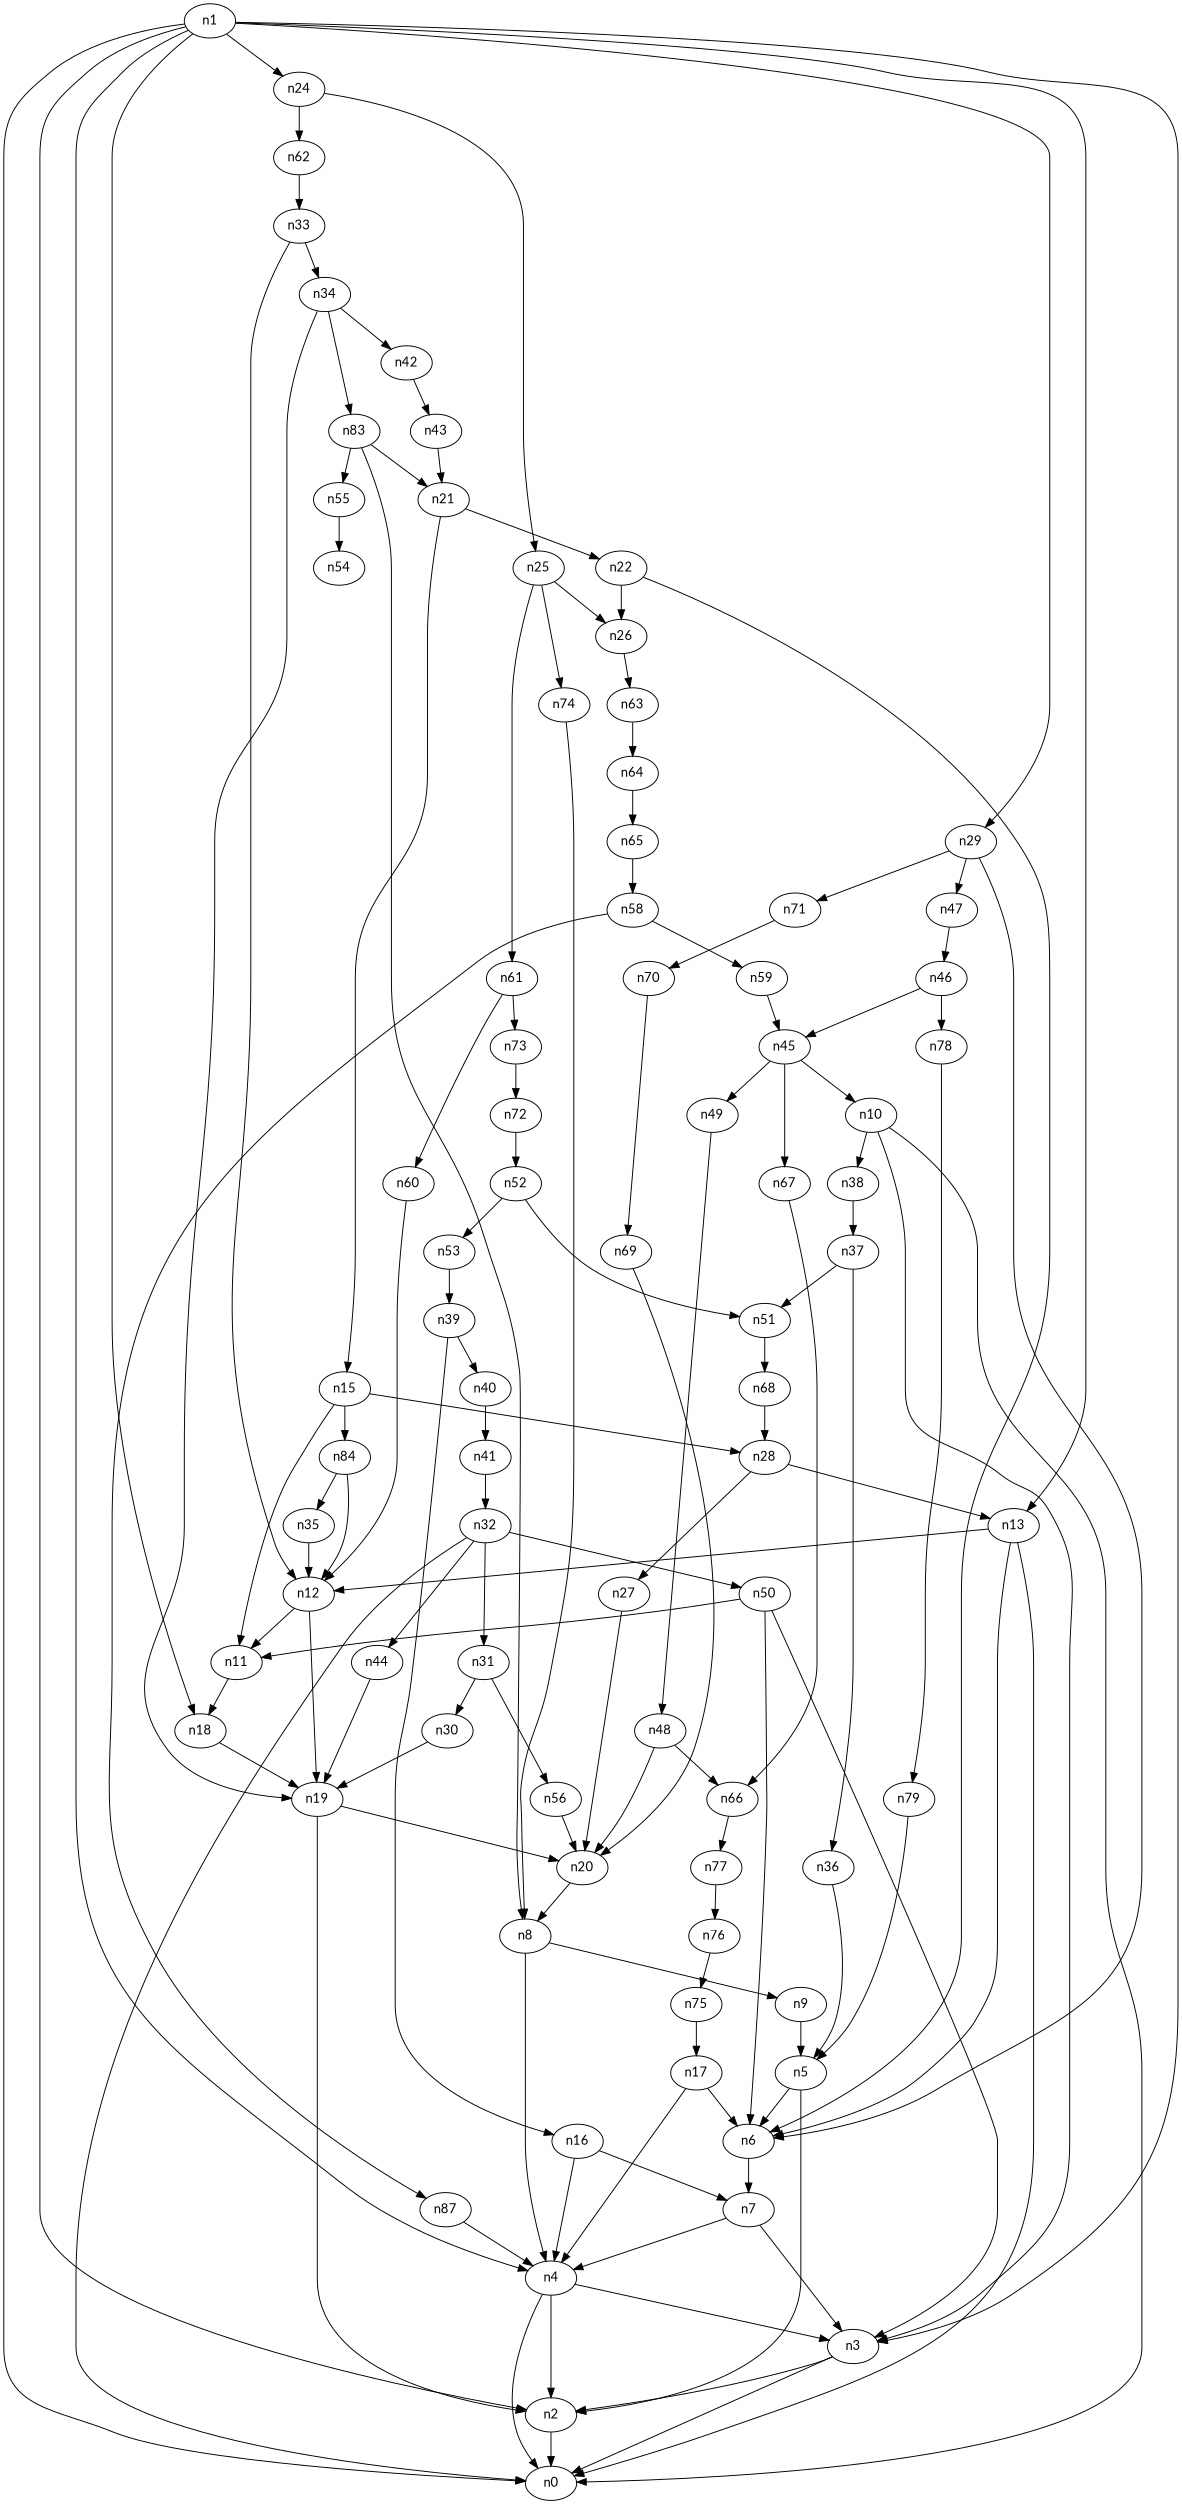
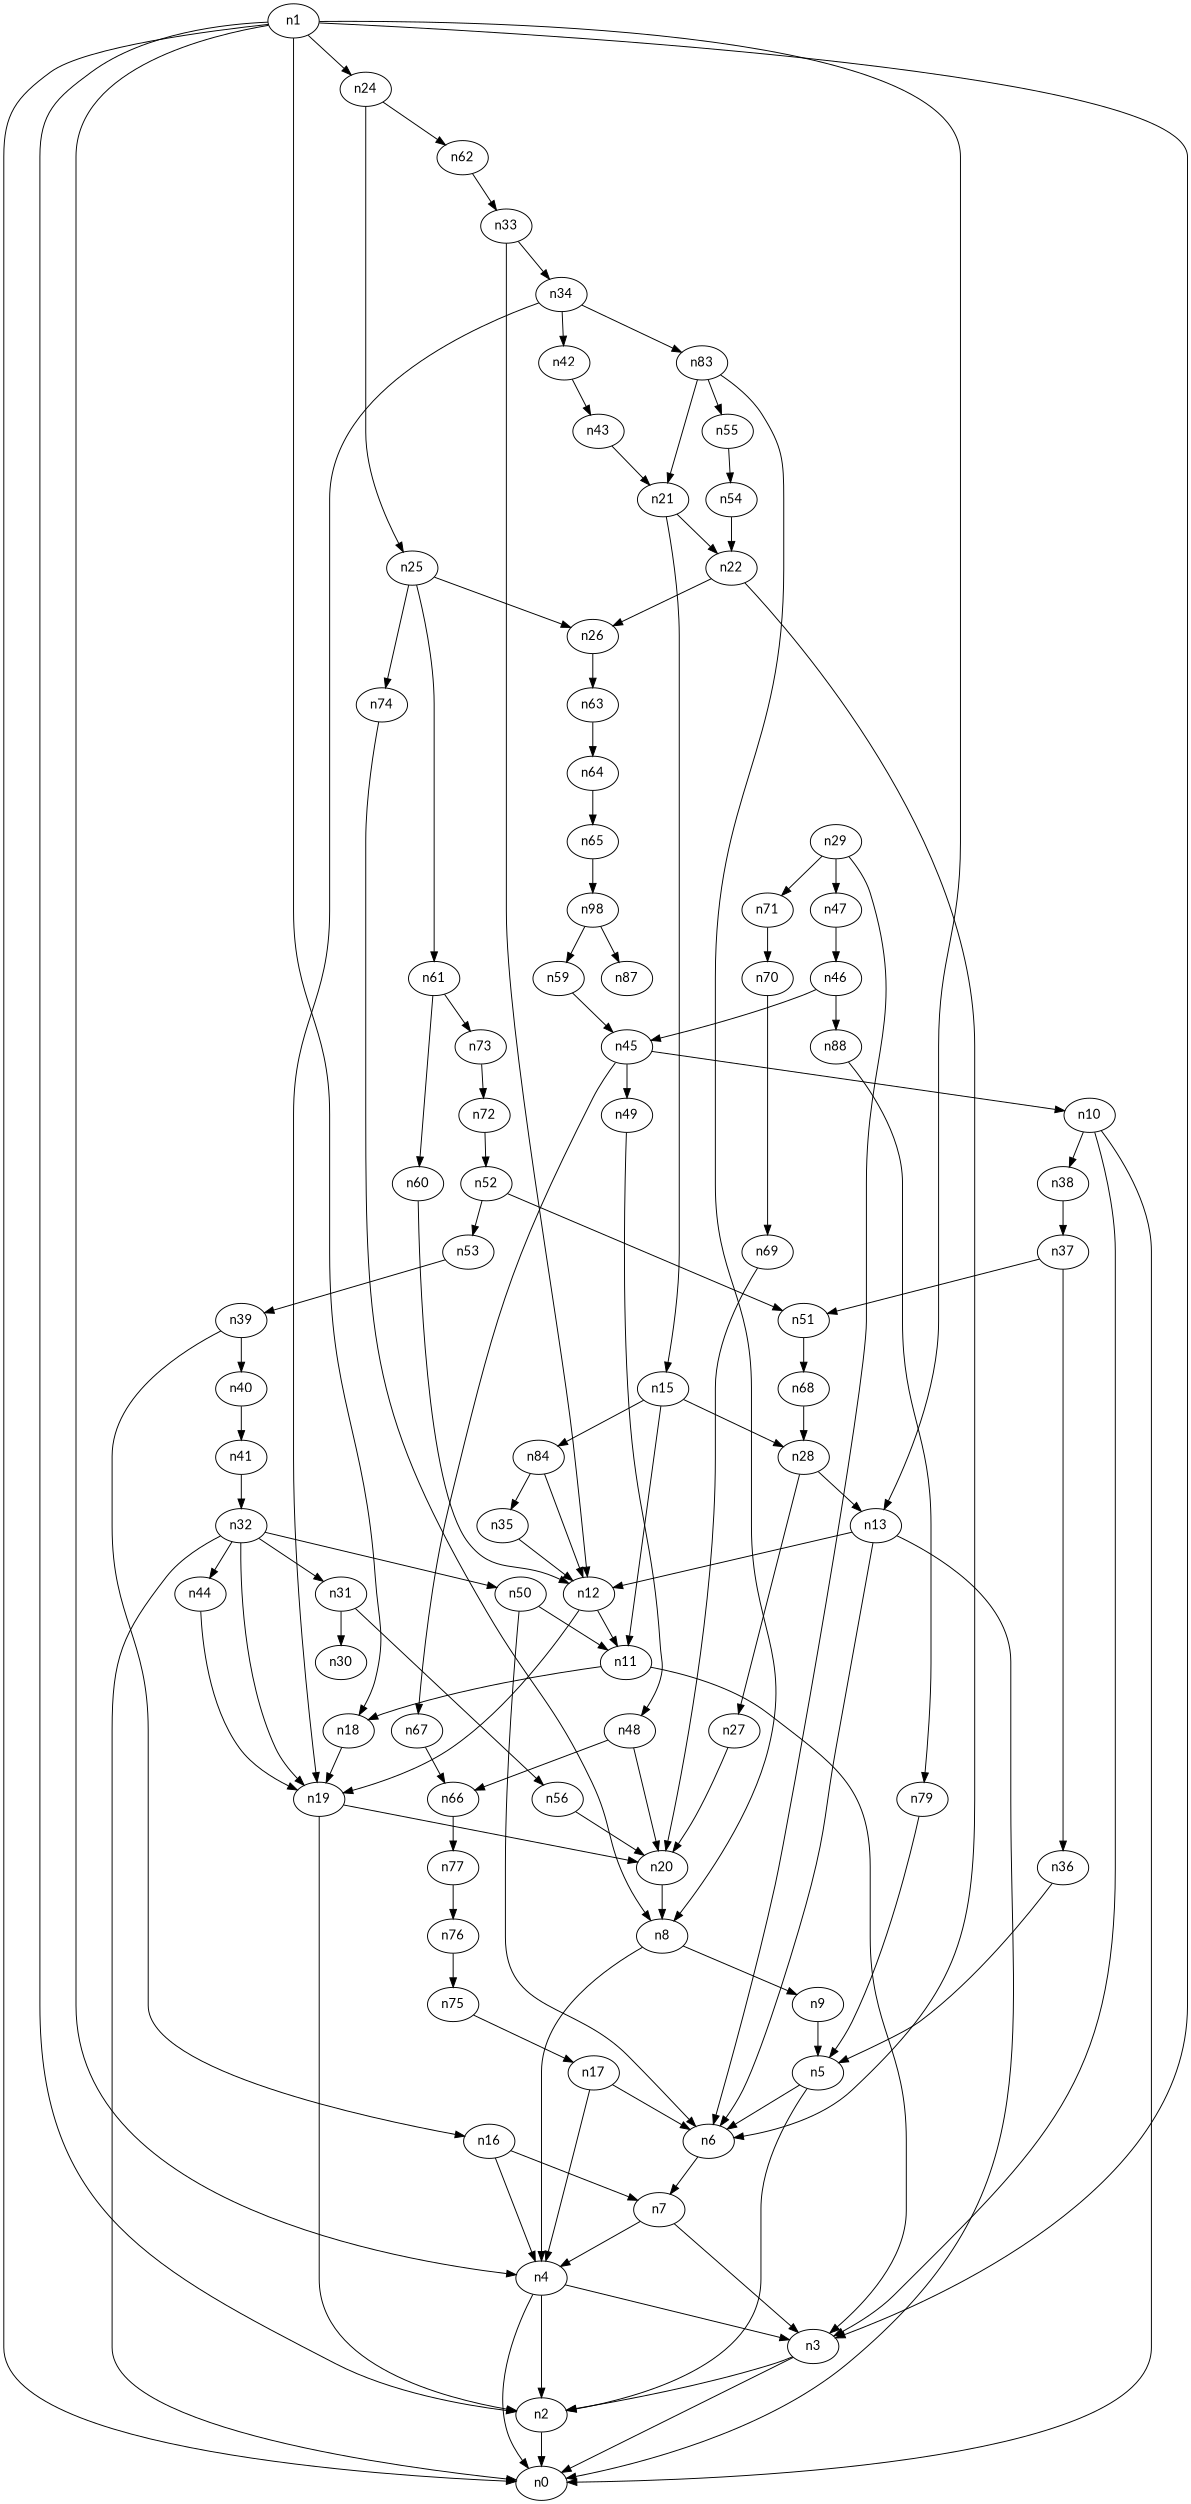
edge "n1" -> "n29": removed
edge "n54" -> "n22": added
node "n58": label "n58" -> "n98"
node "n78": label "n78" -> "n88"
edge "n30" -> "n19": now "n32" -> "n19"
edge "n50" -> "n3": now "n11" -> "n3"
edge "n87" -> "n4": removed
